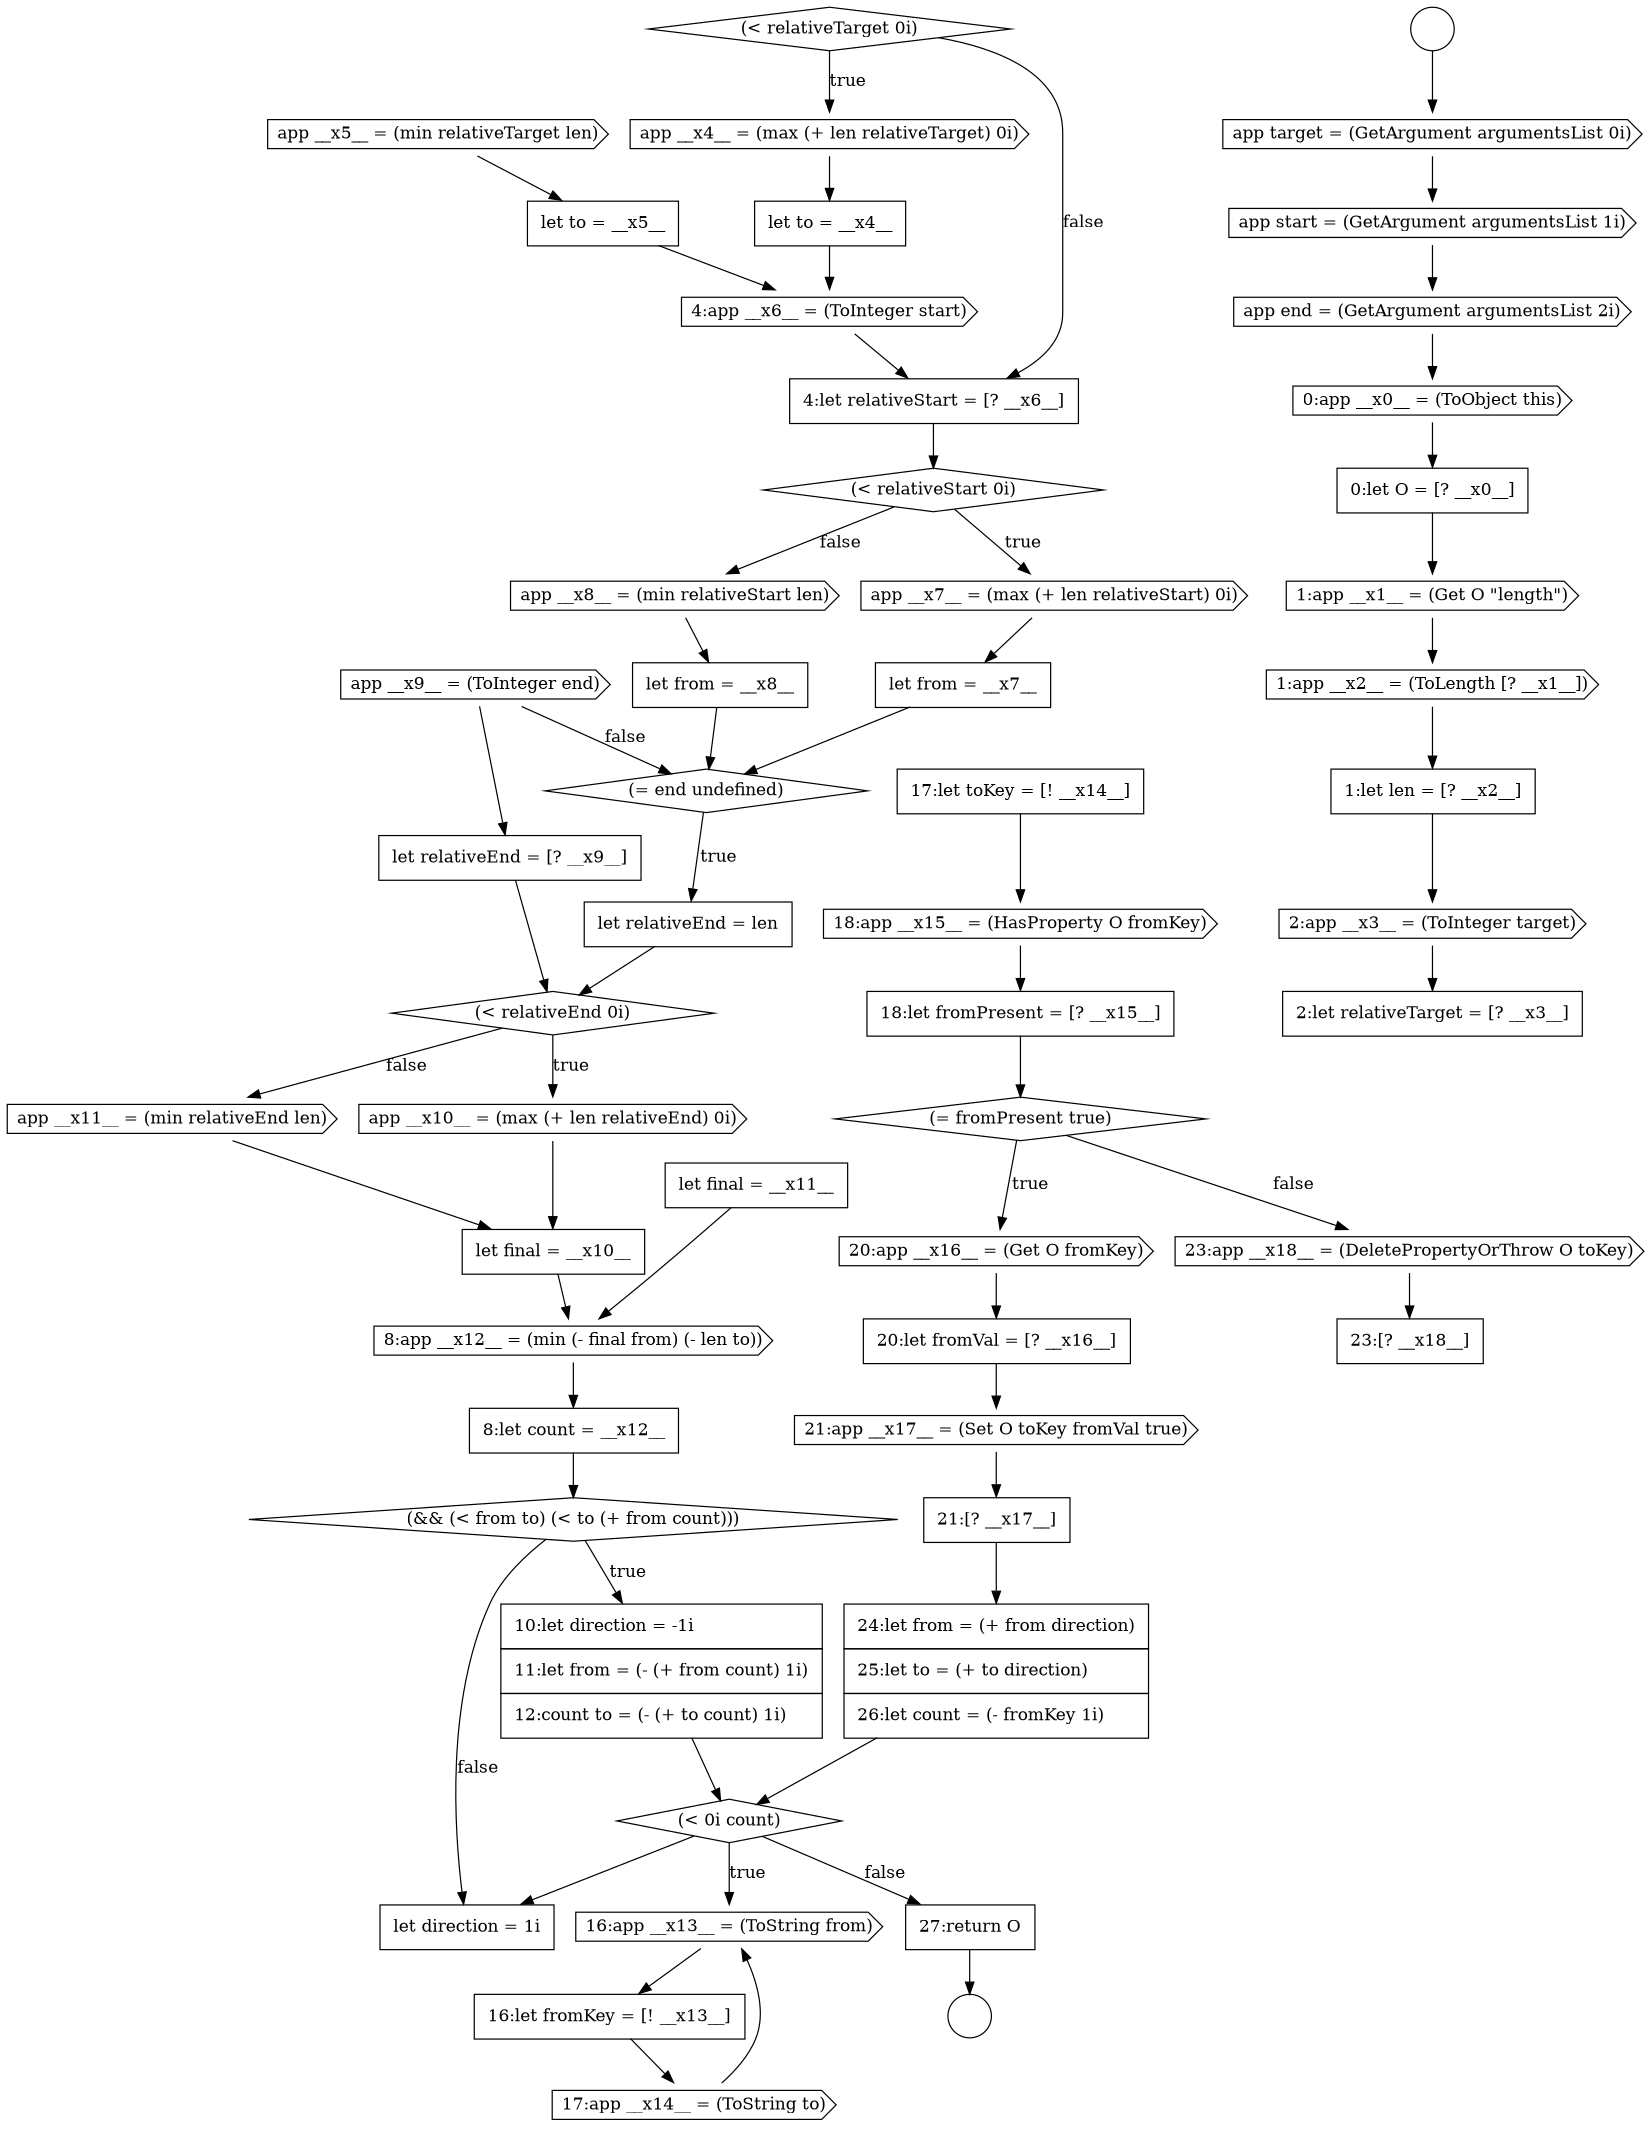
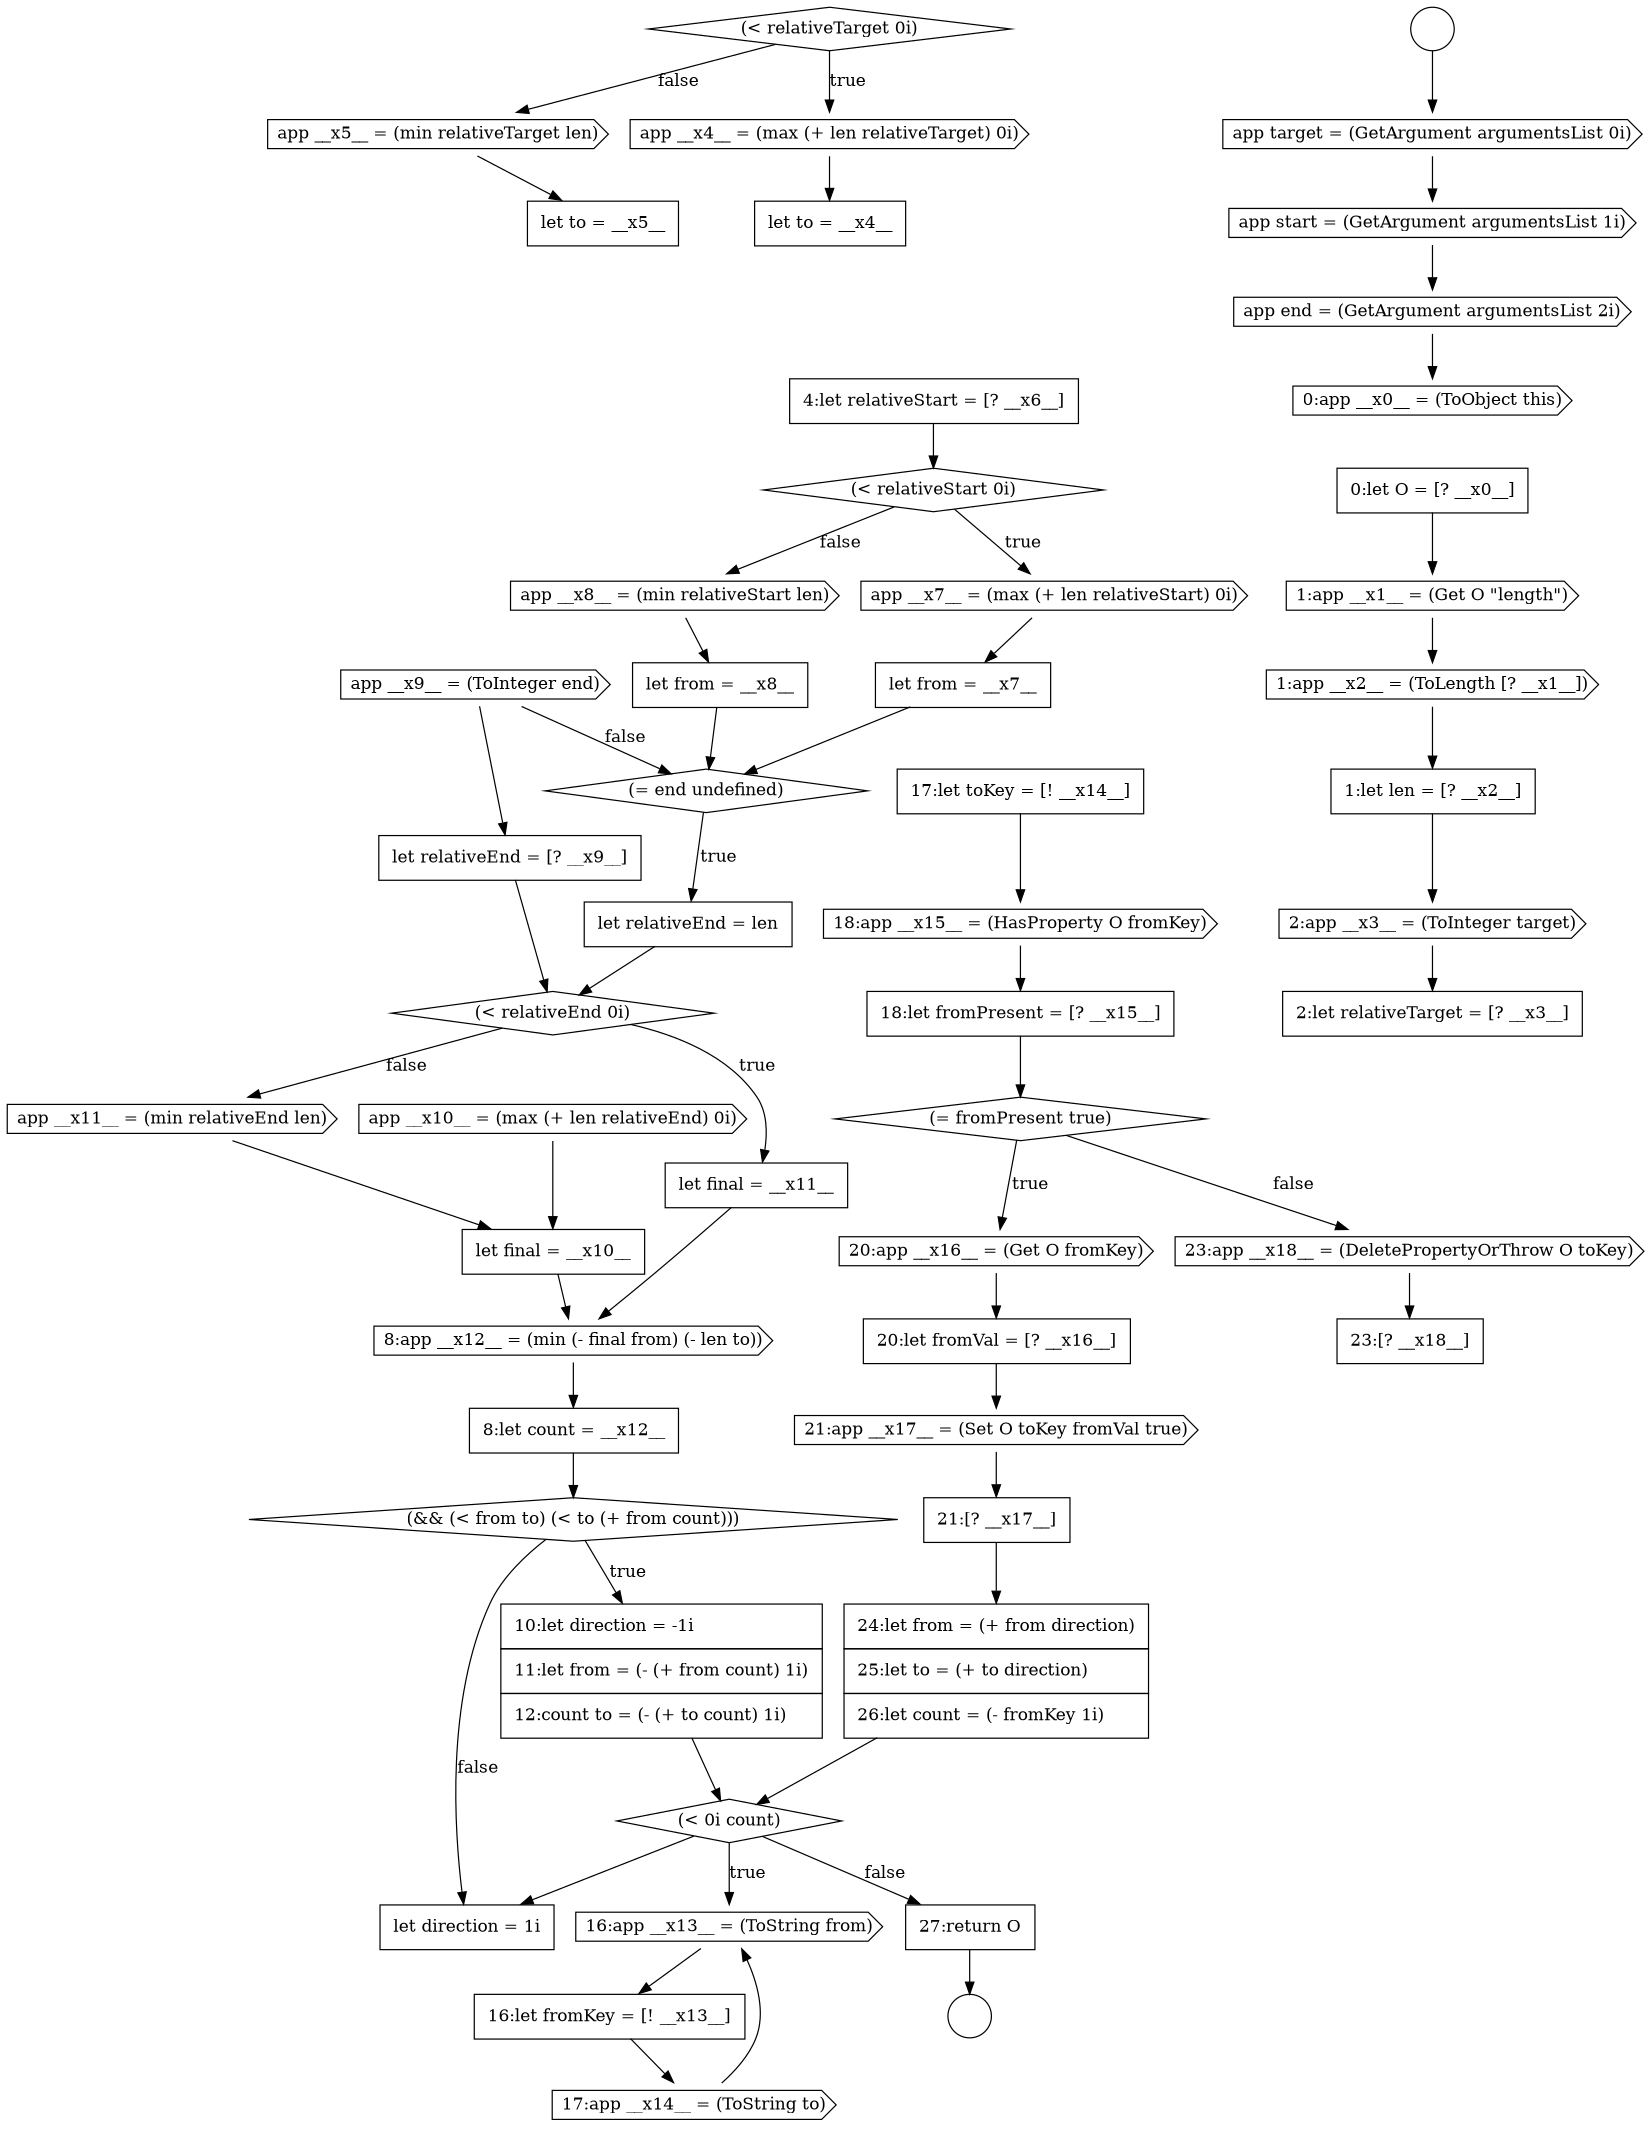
edge "(< relativeTarget 0i)" -> "4:let relativeStart = [? __x6__]": now "(< relativeTarget 0i)" -> "app __x5__ = (min relativeTarget len)"
node "4:app __x6__ = (ToInteger start)": removed
edge "0:app __x0__ = (ToObject this)" -> "0:let O = [? __x0__]": removed
edge "(< relativeEnd 0i)" -> "app __x10__ = (max (+ len relativeEnd) 0i)": now "(< relativeEnd 0i)" -> "let final = __x11__"
